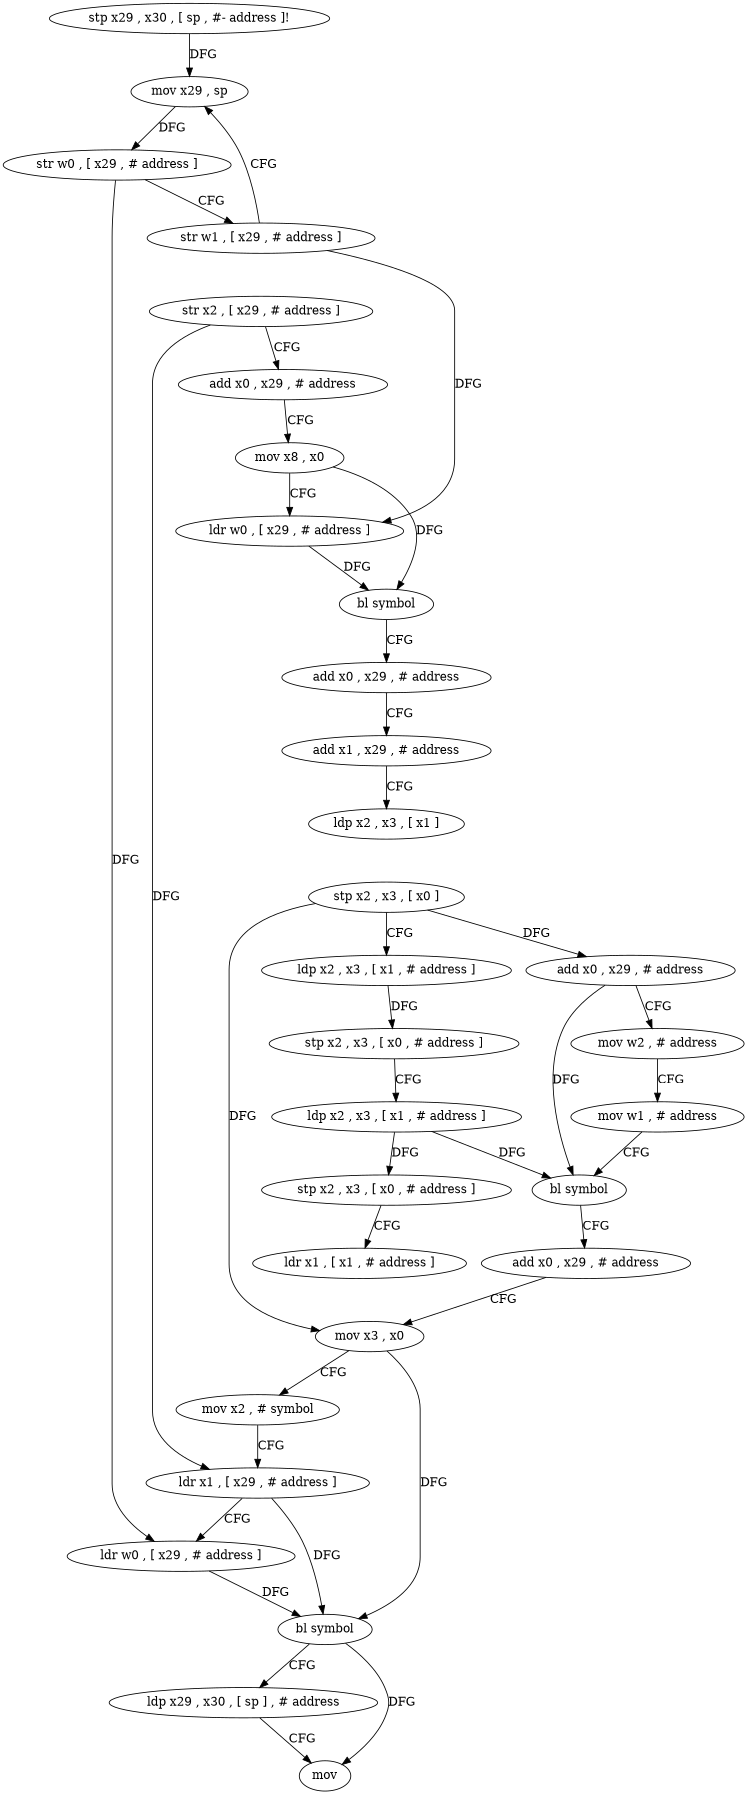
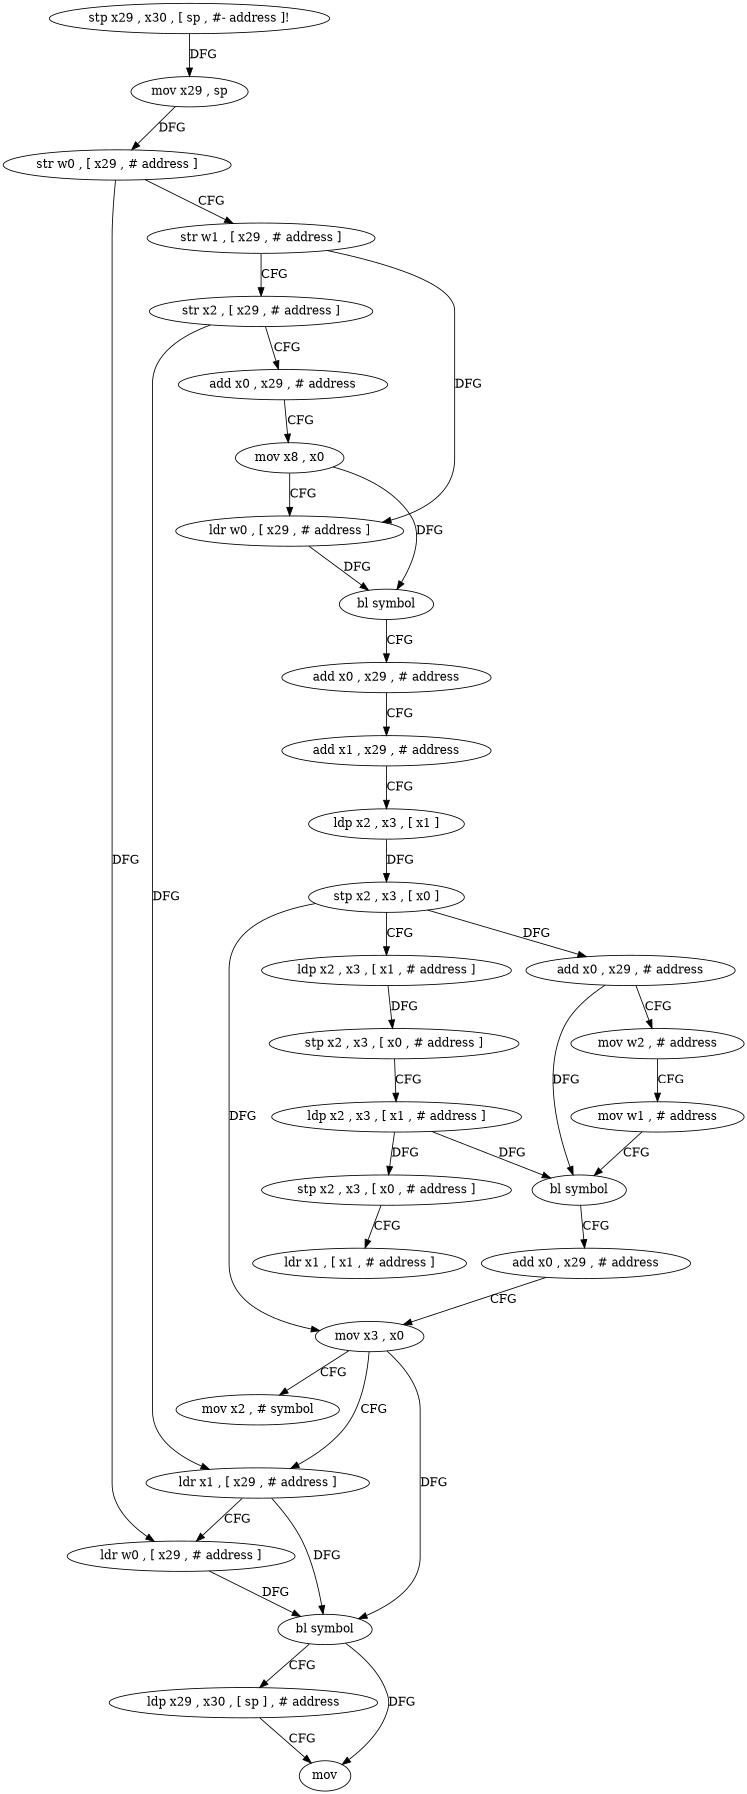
edge "str w1 , [ x29 , # address ]" -> "mov x29 , sp": now "str w1 , [ x29 , # address ]" -> "str x2 , [ x29 , # address ]"
edge "ldp x2 , x3 , [ x1 ]" -> "stp x2 , x3 , [ x0 ]": added, label "DFG"
edge "mov x2 , # symbol" -> "ldr x1 , [ x29 , # address ]": now "mov x3 , x0" -> "ldr x1 , [ x29 , # address ]"
